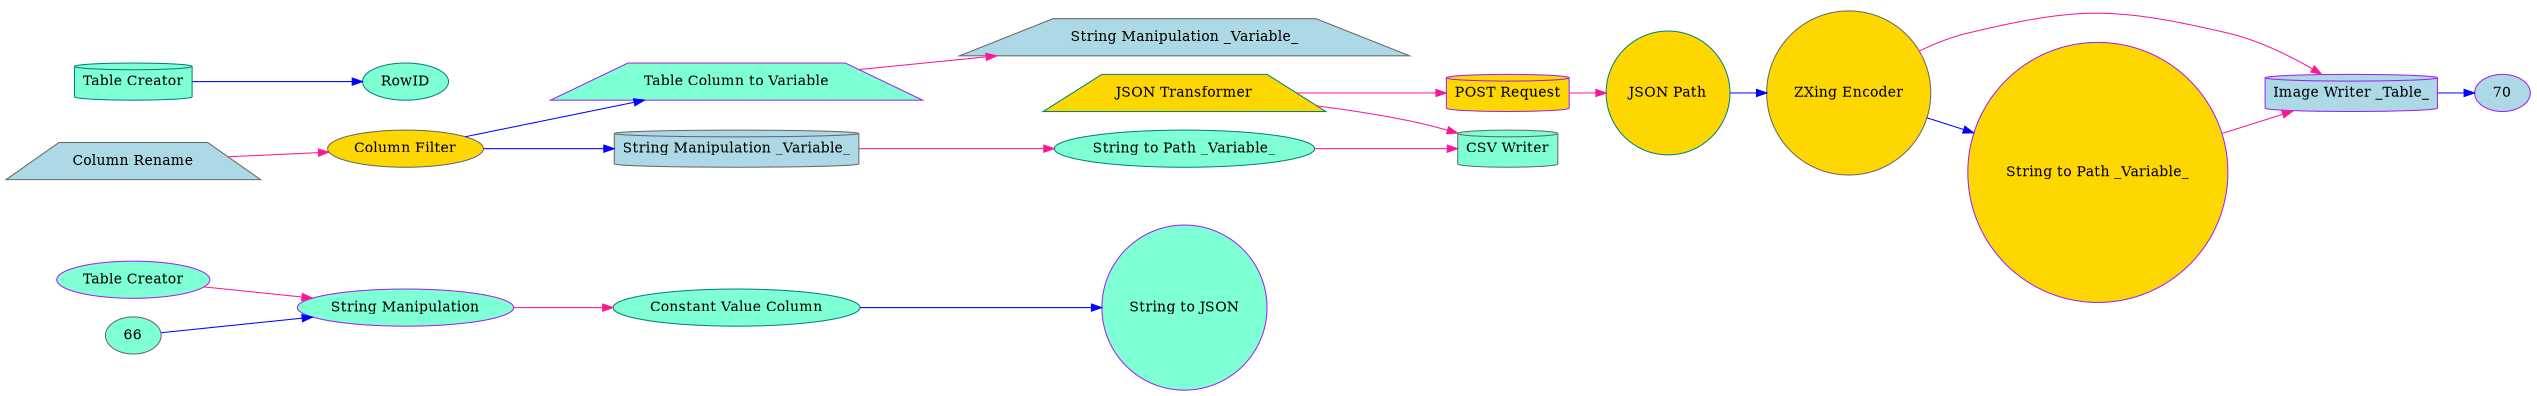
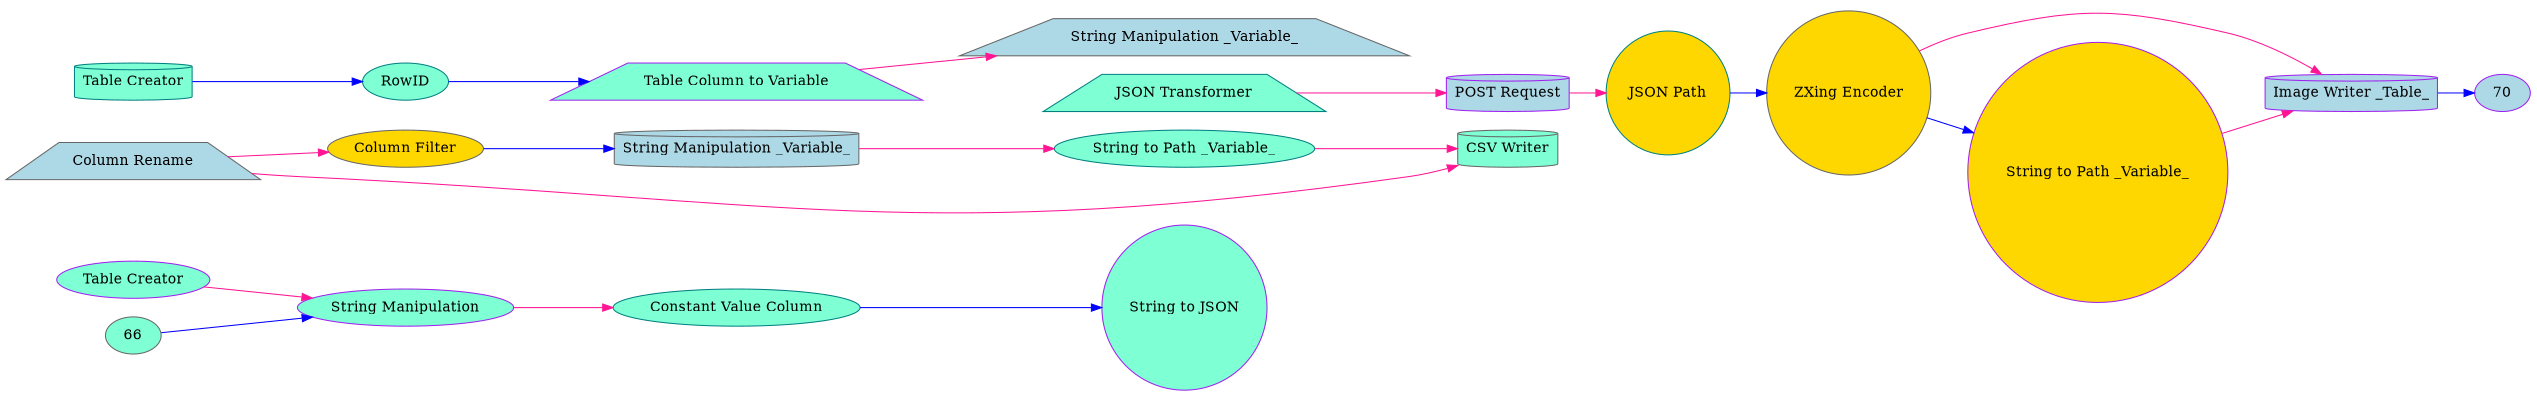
node "JSON Transformer": fillcolor gold -> aquamarine
node "POST Request": fillcolor gold -> lightblue
edge "JSON Transformer" -> "CSV Writer": now "Column Rename" -> "CSV Writer"
edge "Column Filter" -> "Table Column to Variable": now "RowID" -> "Table Column to Variable"
